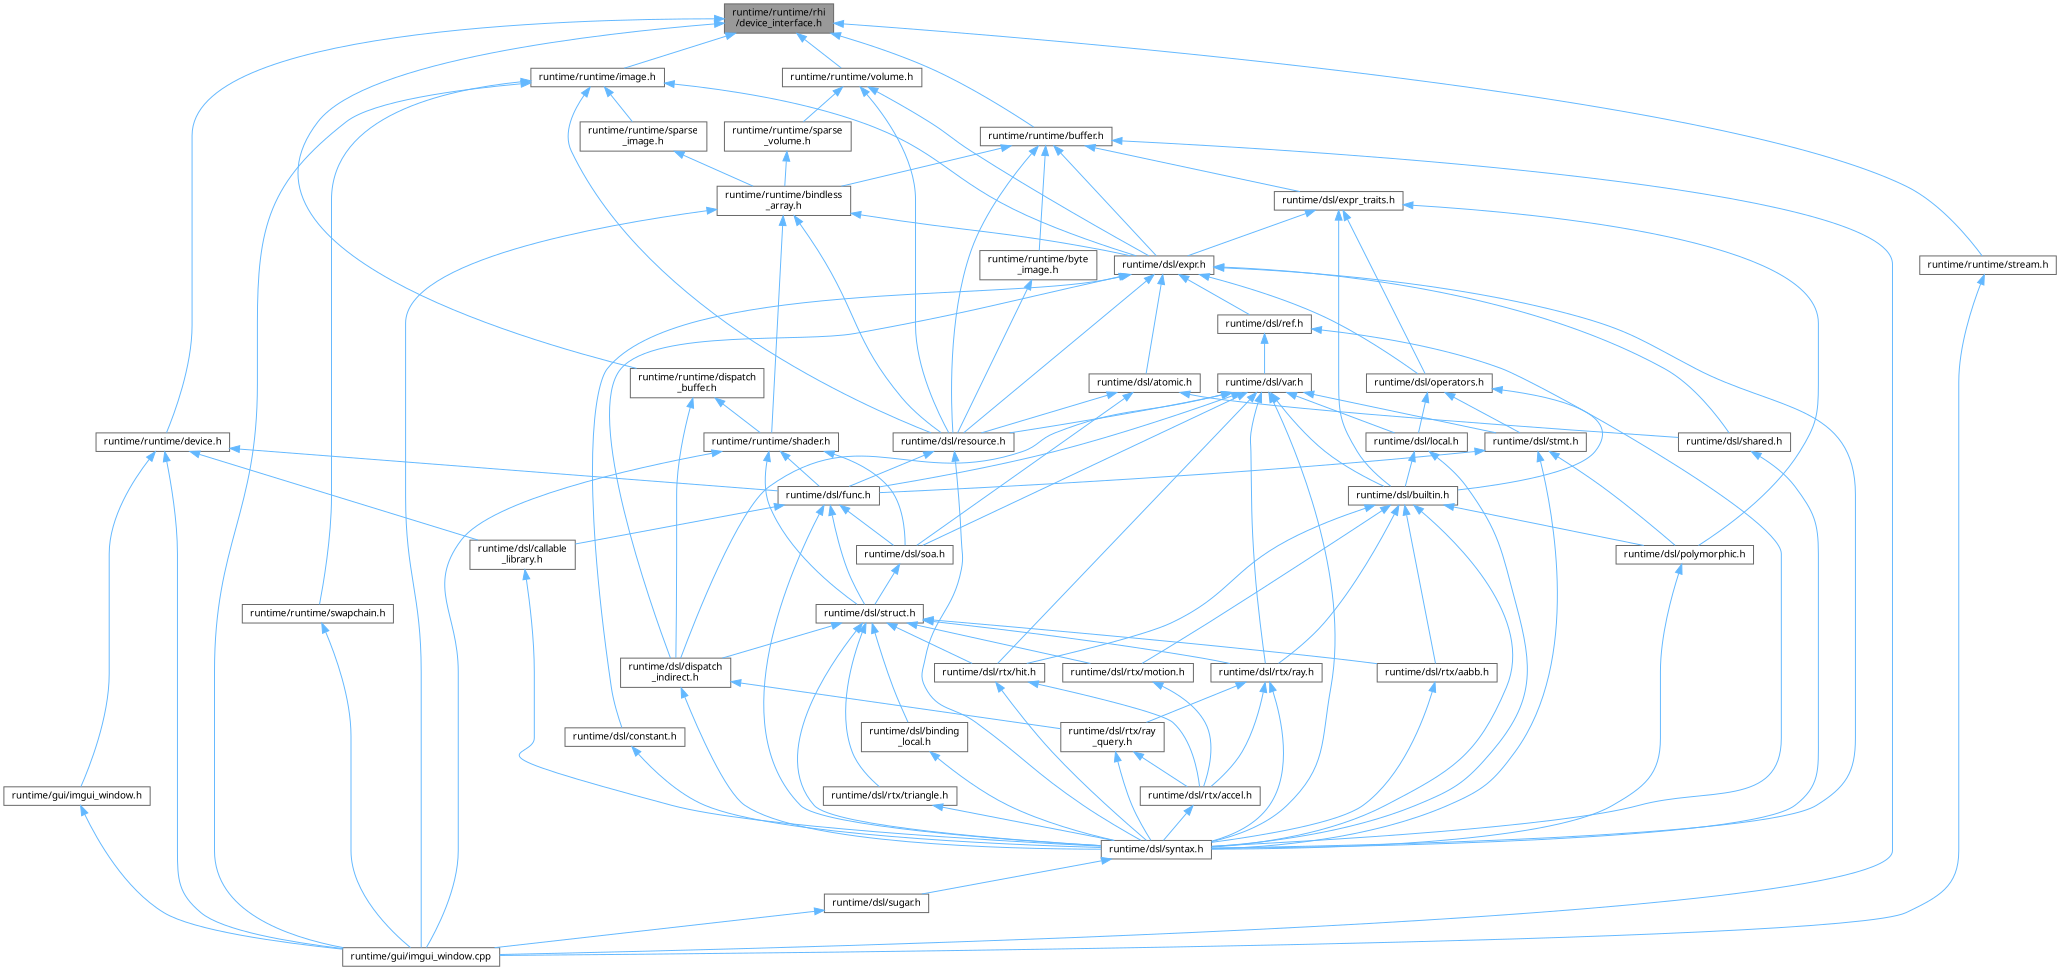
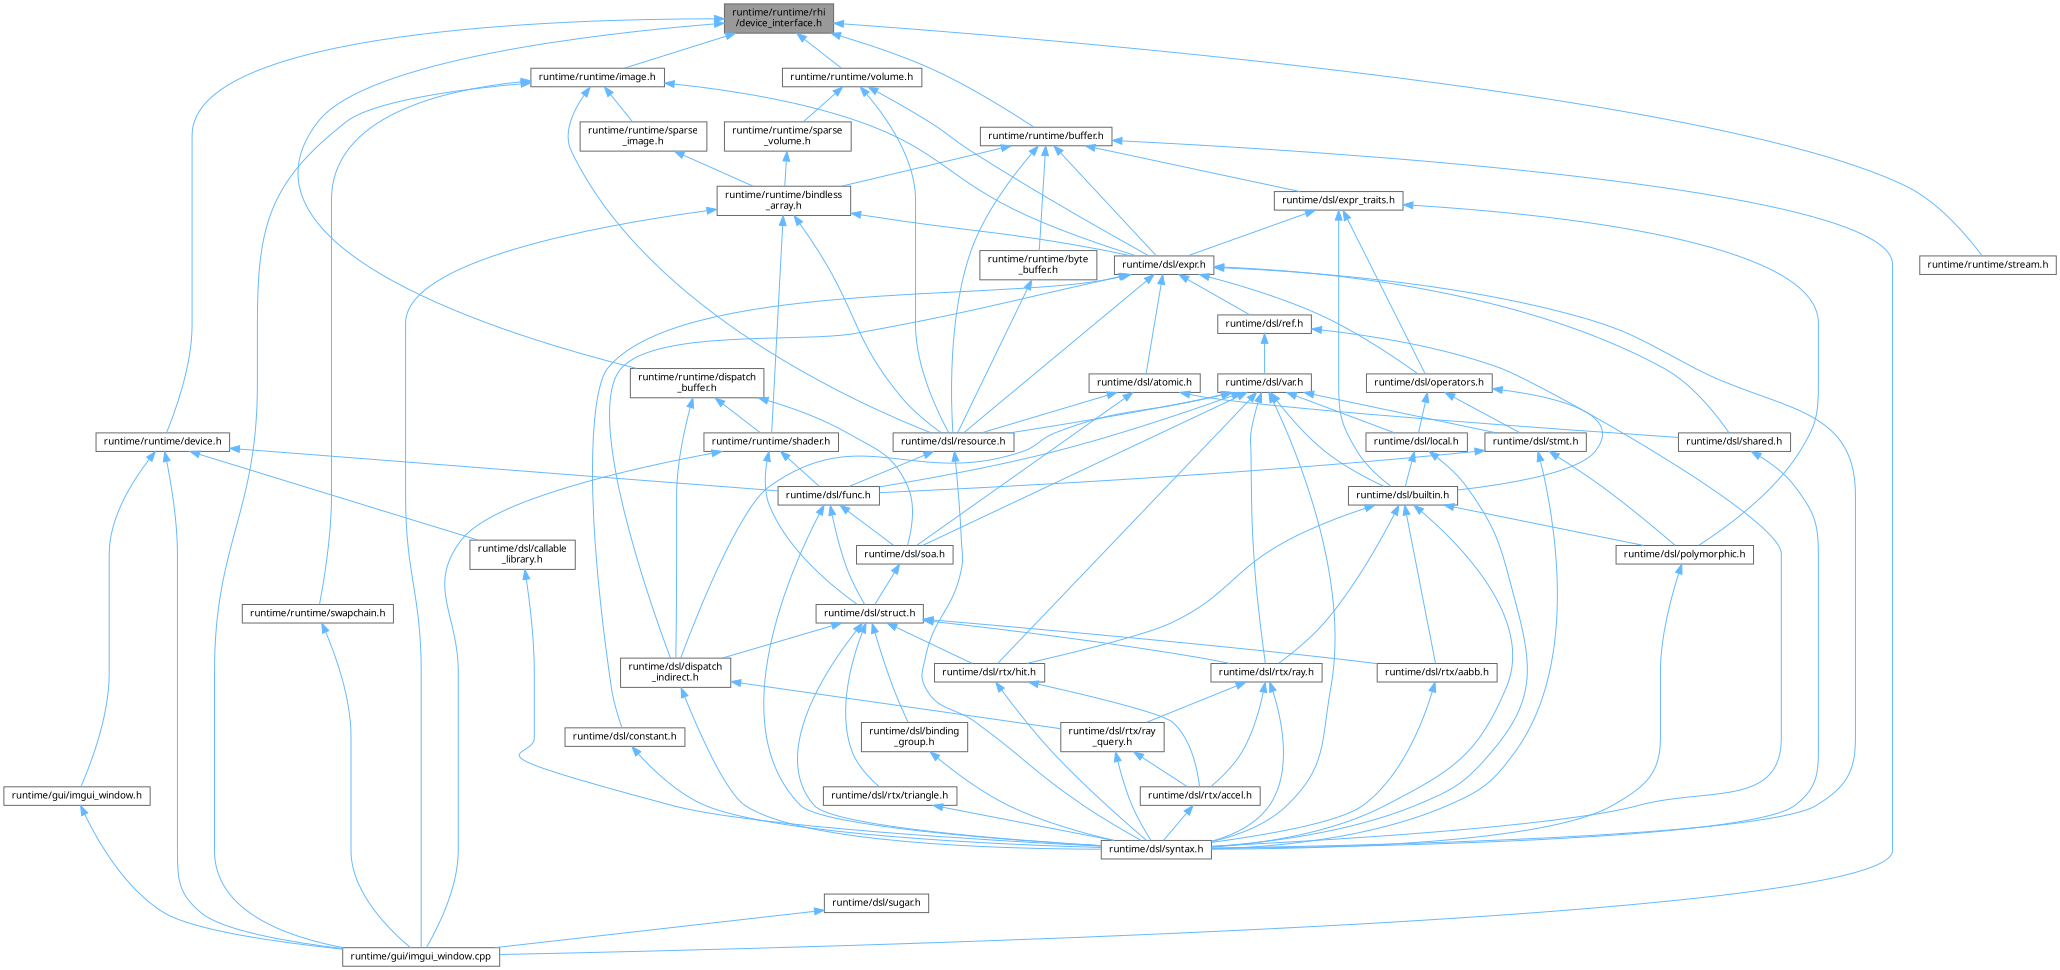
node "runtime/runtime/byte _image.h": label "runtime/runtime/byte _image.h" -> "runtime/runtime/byte _buffer.h"
edge "runtime/dsl/soa.h" -> "runtime/runtime/shader.h": now "runtime/dsl/soa.h" -> "runtime/runtime/dispatch _buffer.h"
edge "runtime/dsl/callable _library.h" -> "runtime/dsl/func.h": removed
node "runtime/dsl/rtx/motion.h": removed
node "runtime/dsl/binding _local.h": label "runtime/dsl/binding _local.h" -> "runtime/dsl/binding _group.h"
edge "runtime/dsl/sugar.h" -> "runtime/dsl/syntax.h": removed
edge "runtime/gui/imgui_window.cpp" -> "runtime/runtime/stream.h": removed
